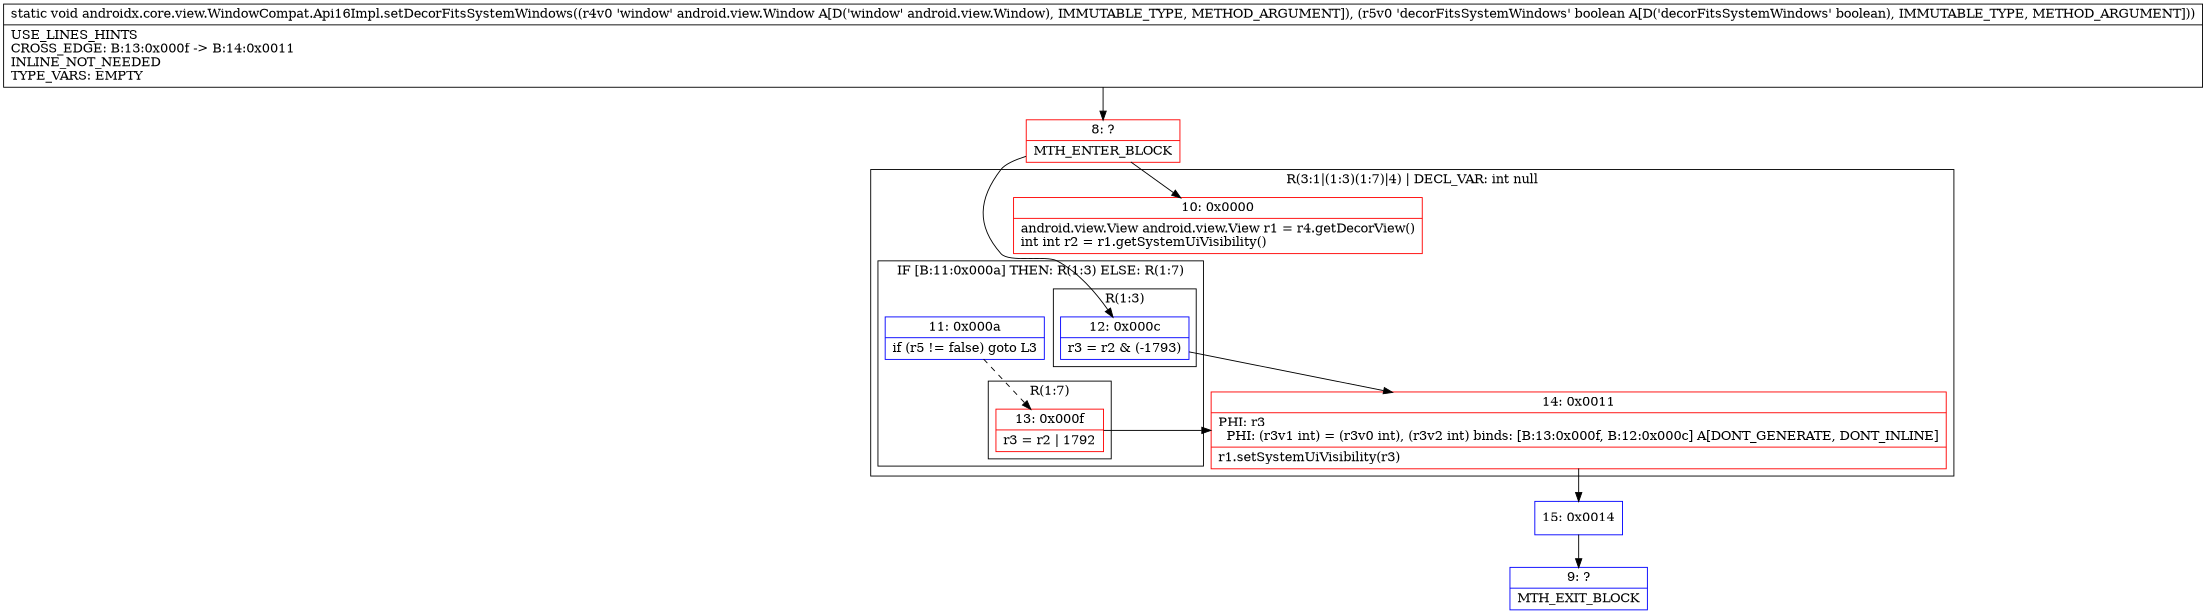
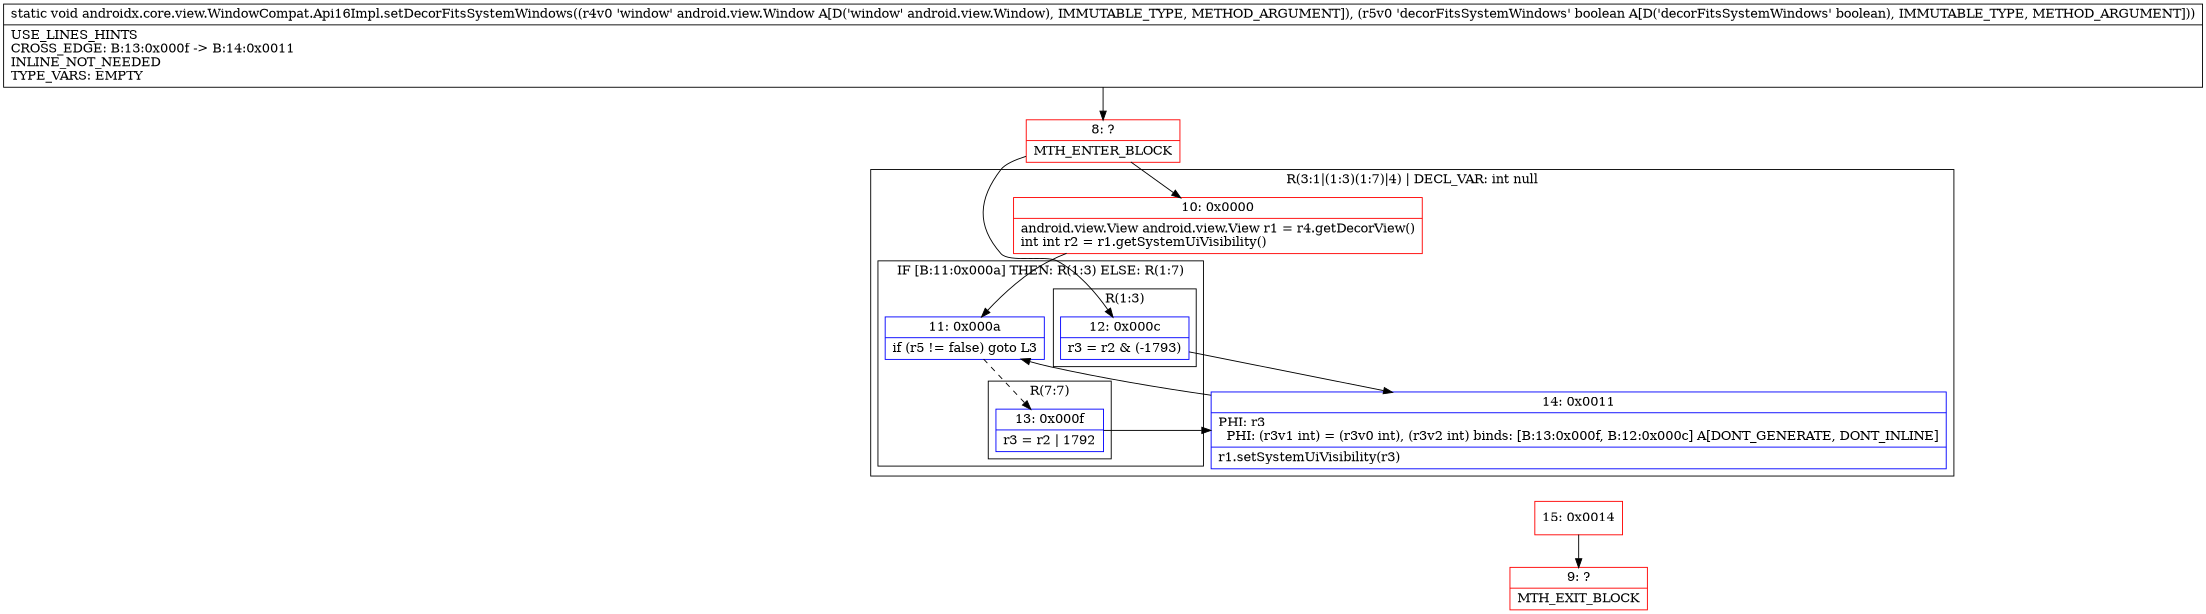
edge "10: 0x0000" -> "11: 0x000a": added
cluster "R(1:7)": label "R(1:7)" -> "R(7:7)"
node "13: 0x000f": color red -> blue
node "14: 0x0011": color red -> blue
edge "14: 0x0011" -> "15: 0x0014": now "14: 0x0011" -> "11: 0x000a"
node "15: 0x0014": color blue -> red
node "9: ?": color blue -> red
